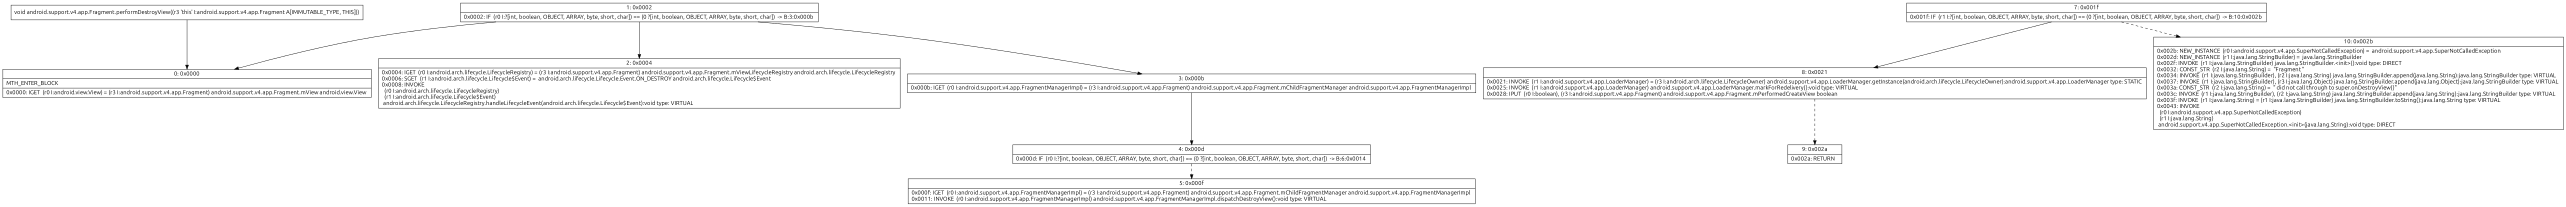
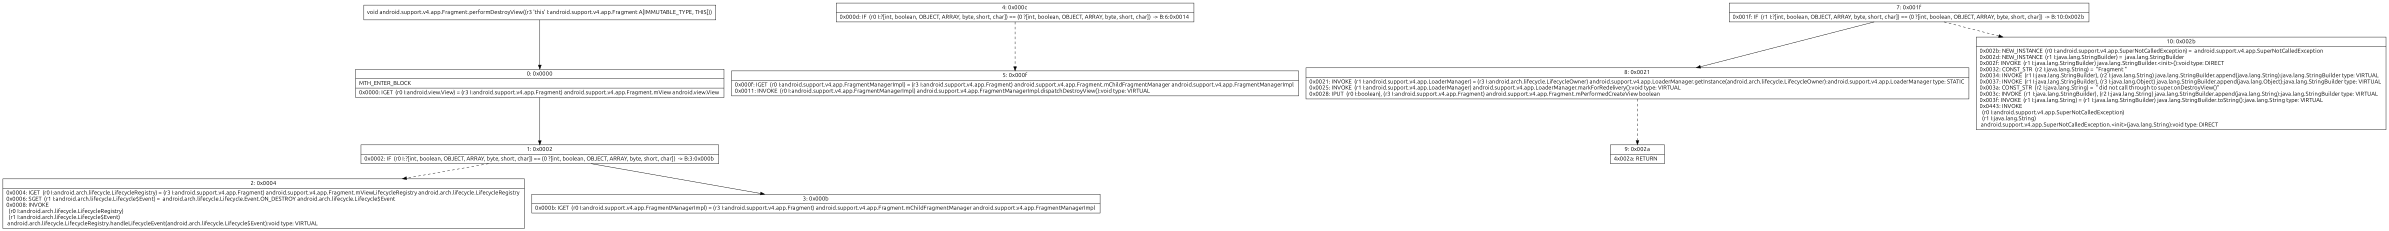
edge "1: 0x0002" -> "0: 0x0000": reversed
edge "1: 0x0002" -> "2: 0x0004": style solid -> dashed
node "10: 0x002b": text "0x0043: INVOKE" -> "0x0443: INVOKE"
edge "3: 0x000b" -> "4: 0x000d": removed
node "9: 0x002a": text "0x002a: RETURN" -> "4x002a: RETURN"
